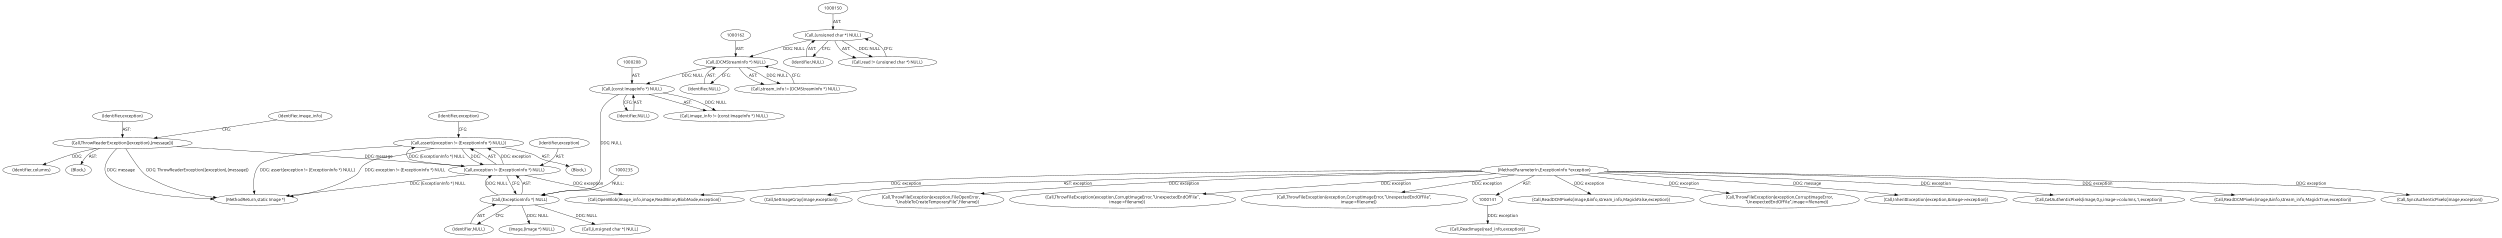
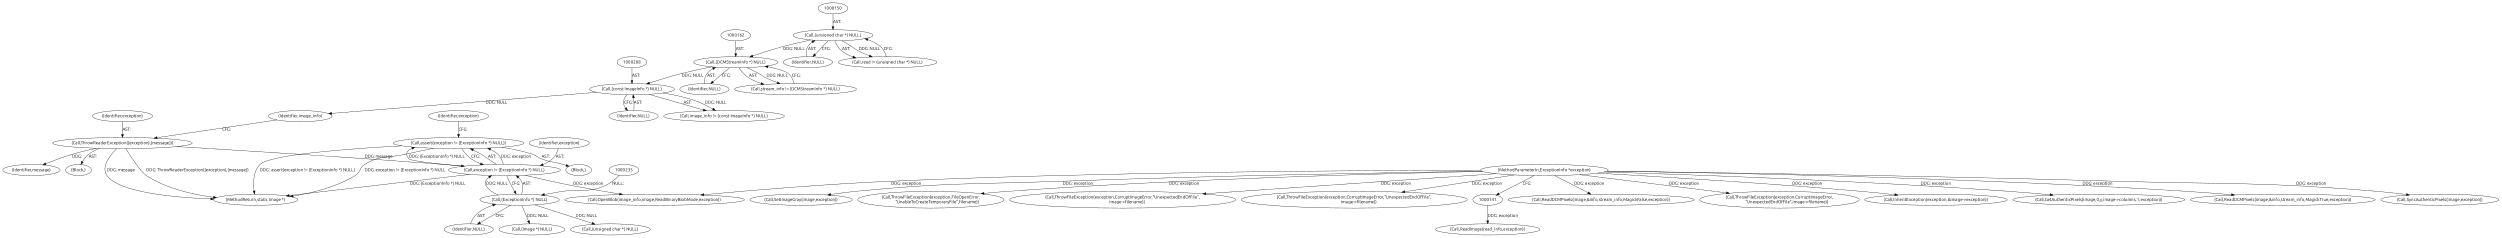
edge "(Call,assert(exception != (ExceptionInfo *) NULL))" -> "(Call,exception != (ExceptionInfo *) NULL)": label "DDG: " -> "CFG: "
edge "(Call,(const ImageInfo *) NULL)" -> "(Call,(ExceptionInfo *) NULL)": now "(Call,(const ImageInfo *) NULL)" -> "(Identifier,image_info)"
node "(Identifier,columns)": label "(Identifier,columns)" -> "(Identifier,message)"
edge "(MethodParameterIn,ExceptionInfo *exception)" -> "(Call,SetImageGray(image,exception))": label "AST: exception" -> "DDG: exception"
edge "(MethodParameterIn,ExceptionInfo *exception)" -> "1000141": label "AST: " -> "CFG: "
edge "(MethodParameterIn,ExceptionInfo *exception)" -> "(Call,InheritException(exception,&image->exception))": label "DDG: message" -> "DDG: exception"
node "(Image,(Image *) NULL)": label "(Image,(Image *) NULL)" -> "(Call,(Image *) NULL)"
